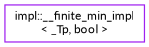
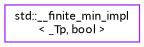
node "impl::__finite_min_impl < _Tp, bool >": label "impl::__finite_min_impl < _Tp, bool >" -> "std::__finite_min_impl < _Tp, bool >"
